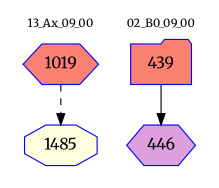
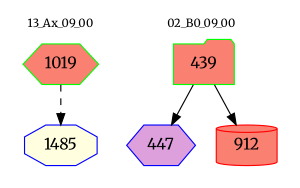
node "1019": color blue -> green
node "439": color blue -> green
node "446": label "446" -> "447"
node "912": added
